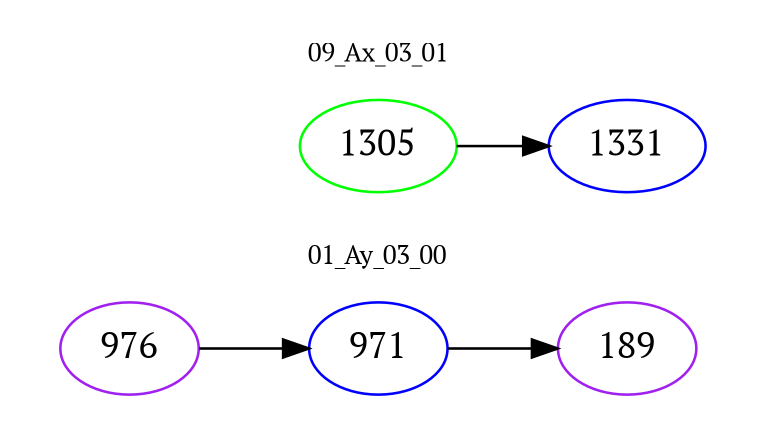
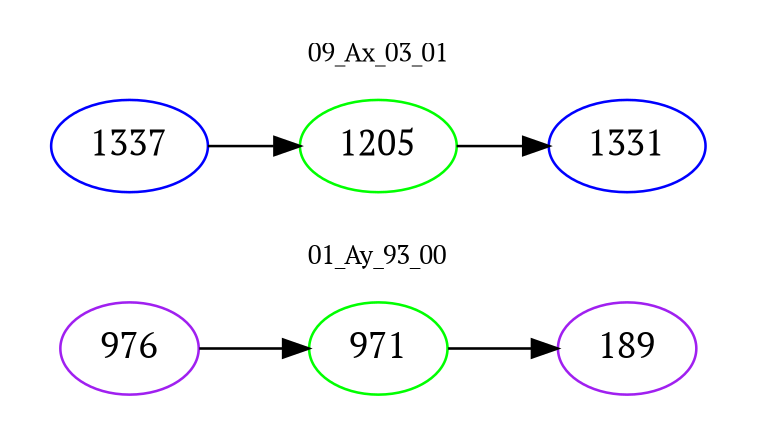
node "1337": added
node "1305": label "1305" -> "1205"
cluster "01_Ay_03_00": label "01_Ay_03_00" -> "01_Ay_93_00"
node "971": color blue -> green
